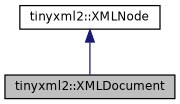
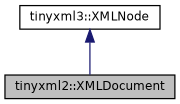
node "tinyxml2::XMLNode": label "tinyxml2::XMLNode" -> "tinyxml3::XMLNode"
